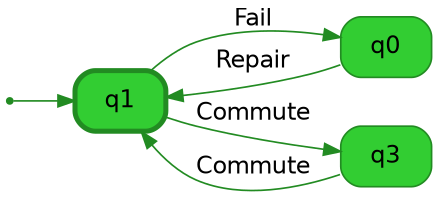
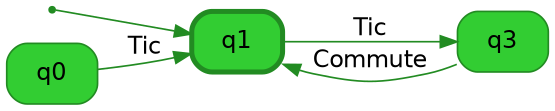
edge "q1" -> "q0": removed, label "Fail"
edge "q0" -> "q1": label "Repair" -> "Tic"
edge "q1" -> "q3": label "Commute" -> "Tic"
